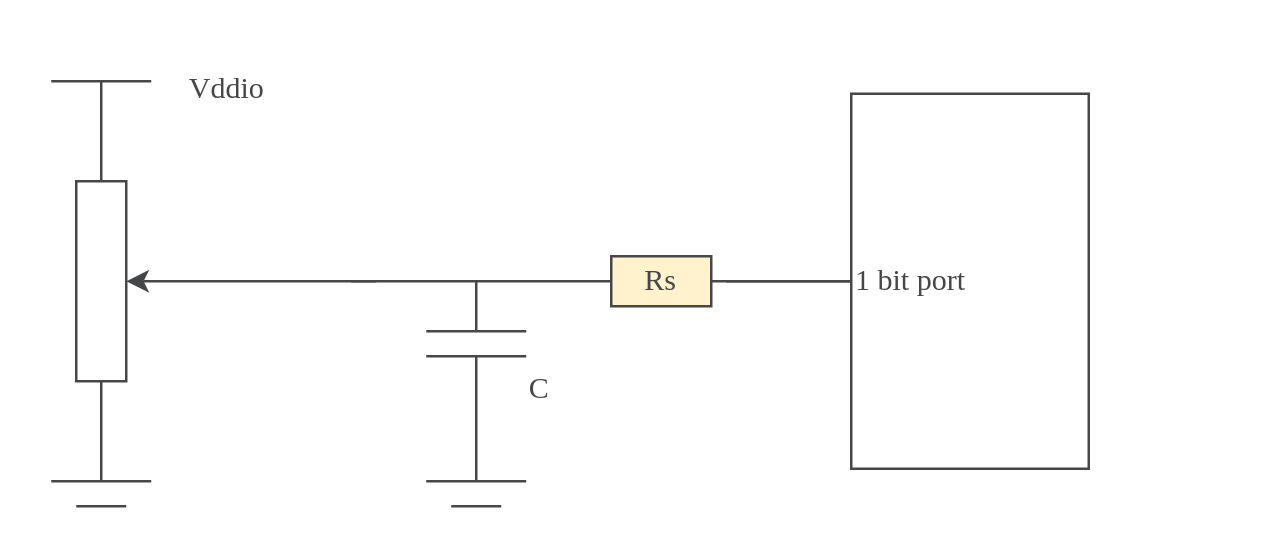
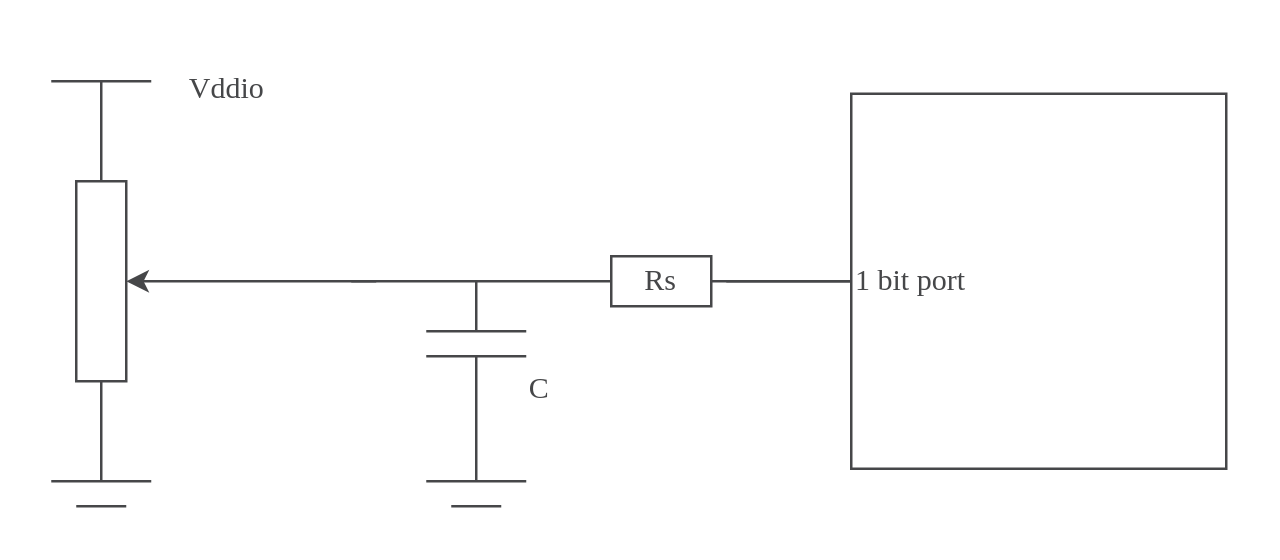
node "Rs": fillcolor #fff2cc -> #ffffff
node "1 bit port": size 238x375 -> 375x375
